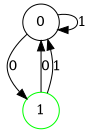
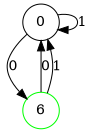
node "1": label "1" -> "6"
